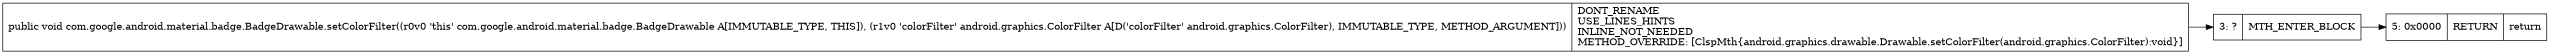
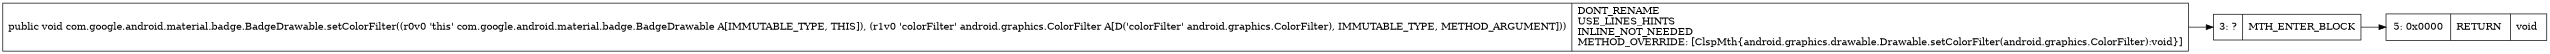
node "5: 0x0000": text "return" -> "void"
